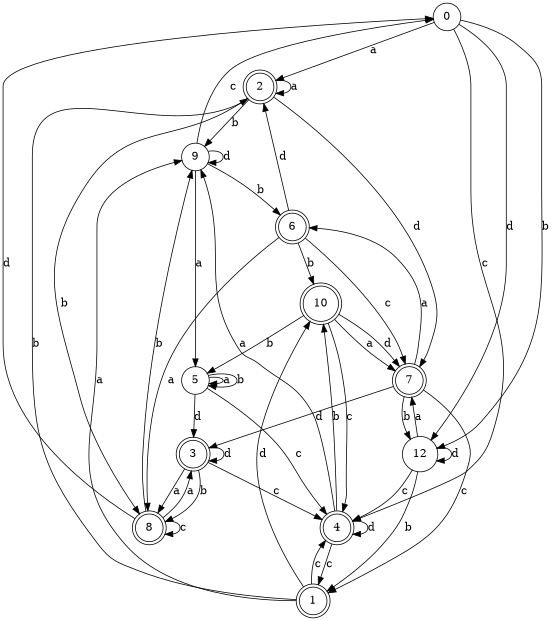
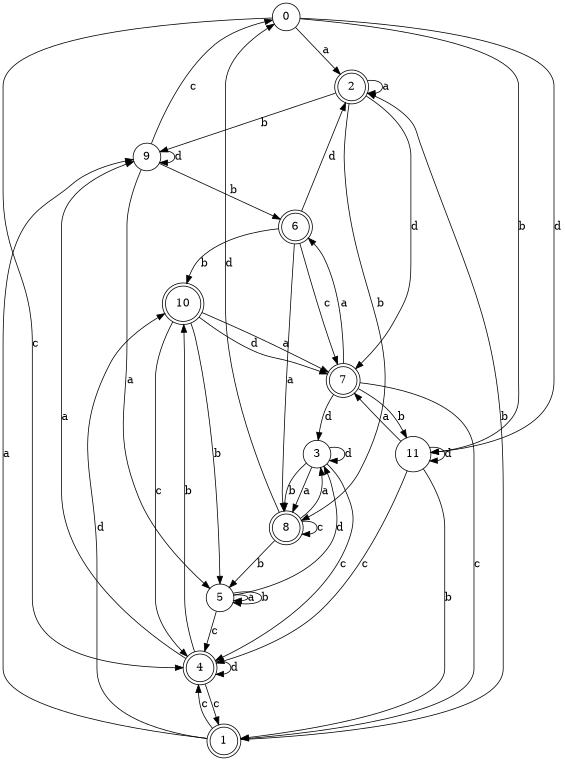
edge "8" -> "9": now "8" -> "5"
node "3": shape doublecircle -> circle
node "12": label "12" -> "11"
